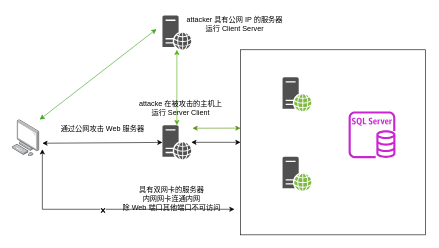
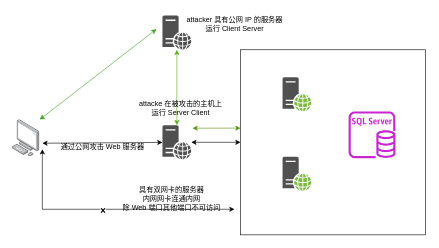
node "通过公网攻击 Web 服务器": moved (102, 128) -> (102, 146)
